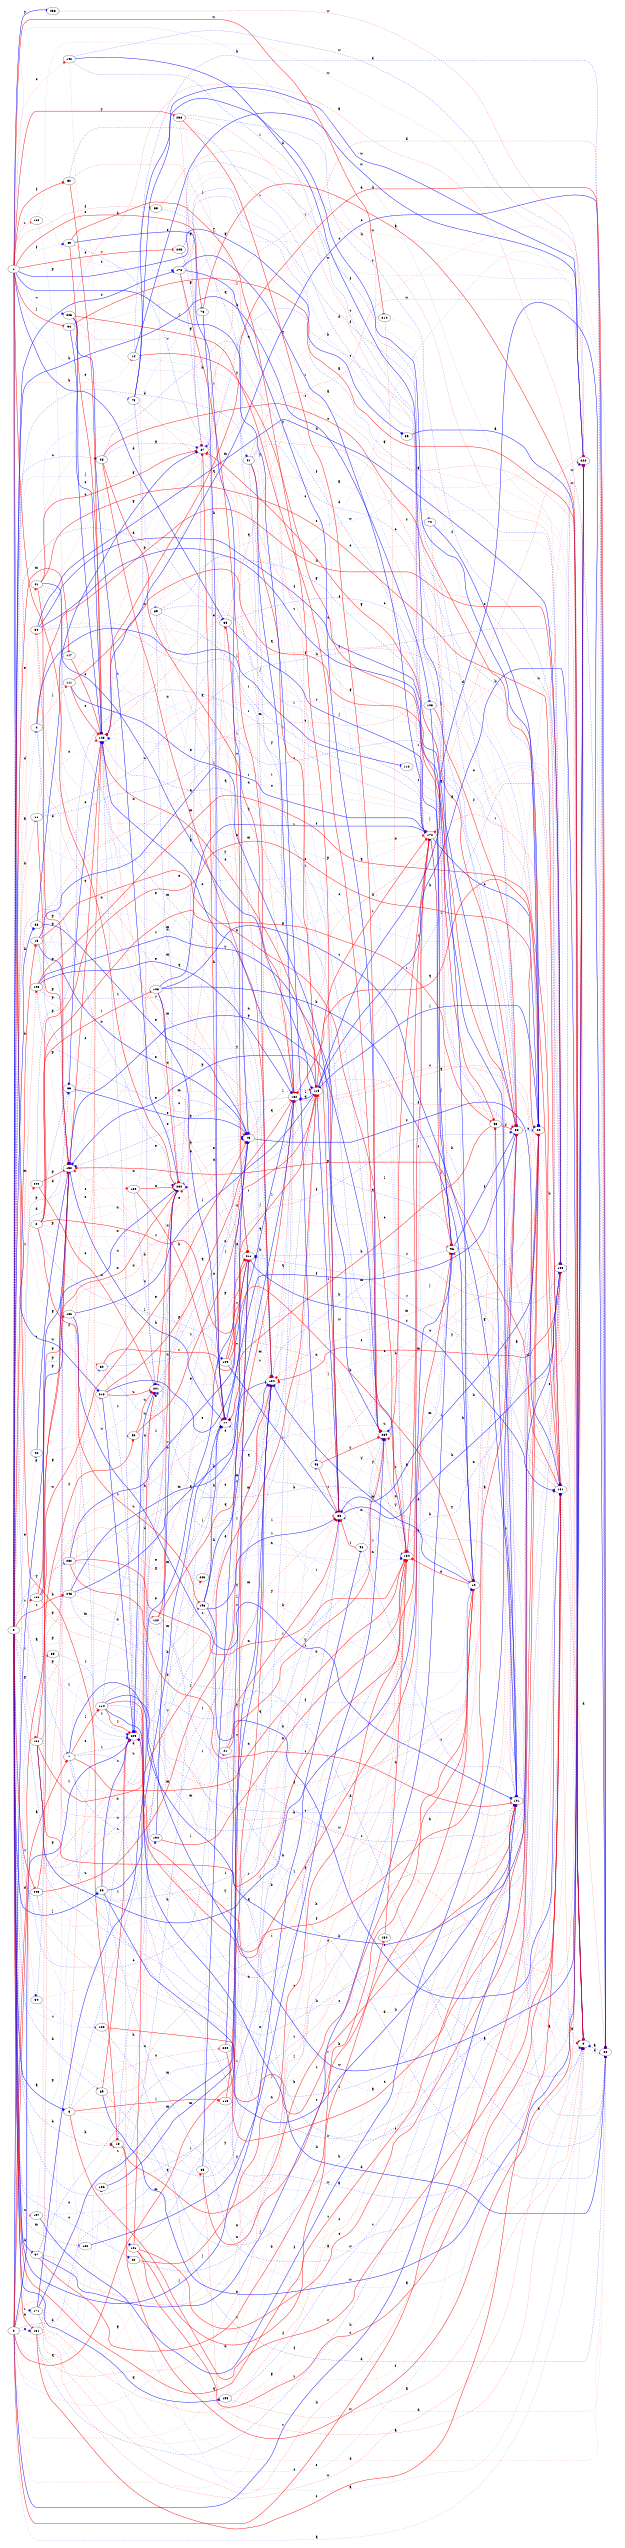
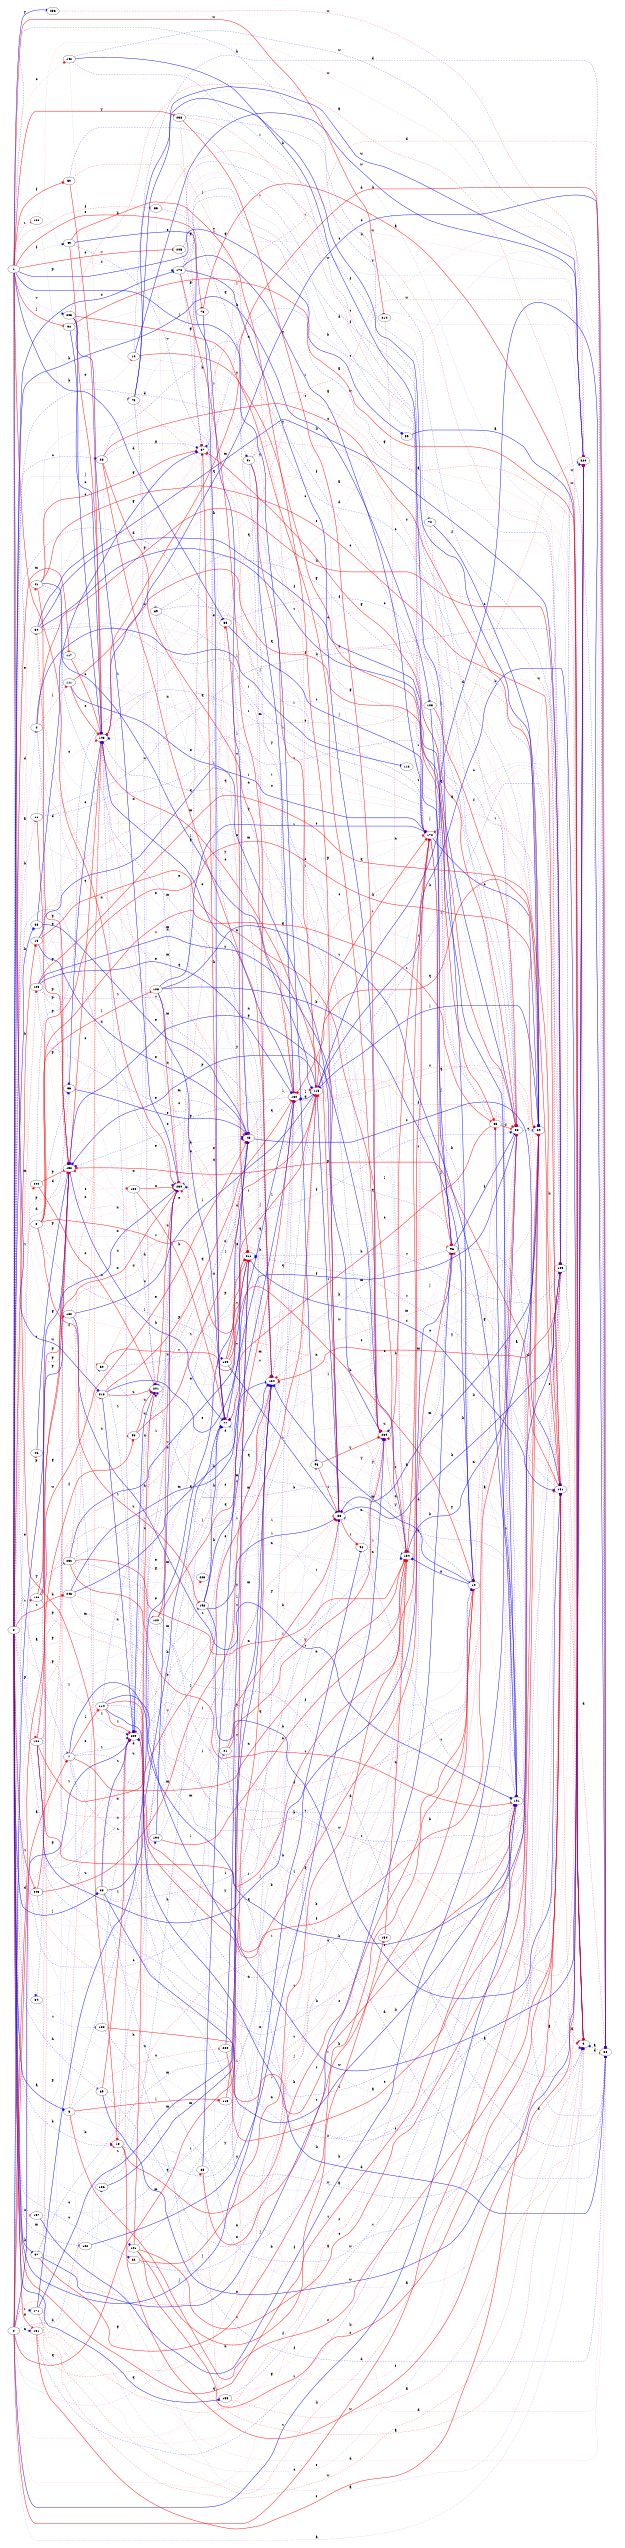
edge "1" -> "70": style dotted -> dashed
edge "220" -> "143": reversed
edge "95" -> "29": style dashed -> dotted
edge "201" -> "181": color blue -> red
edge "29" -> "134": style dashed -> bold
edge "92" -> "86": reversed
edge "19" -> "134": color red -> blue
node "85": removed
edge "0" -> "86": style dashed -> dotted
